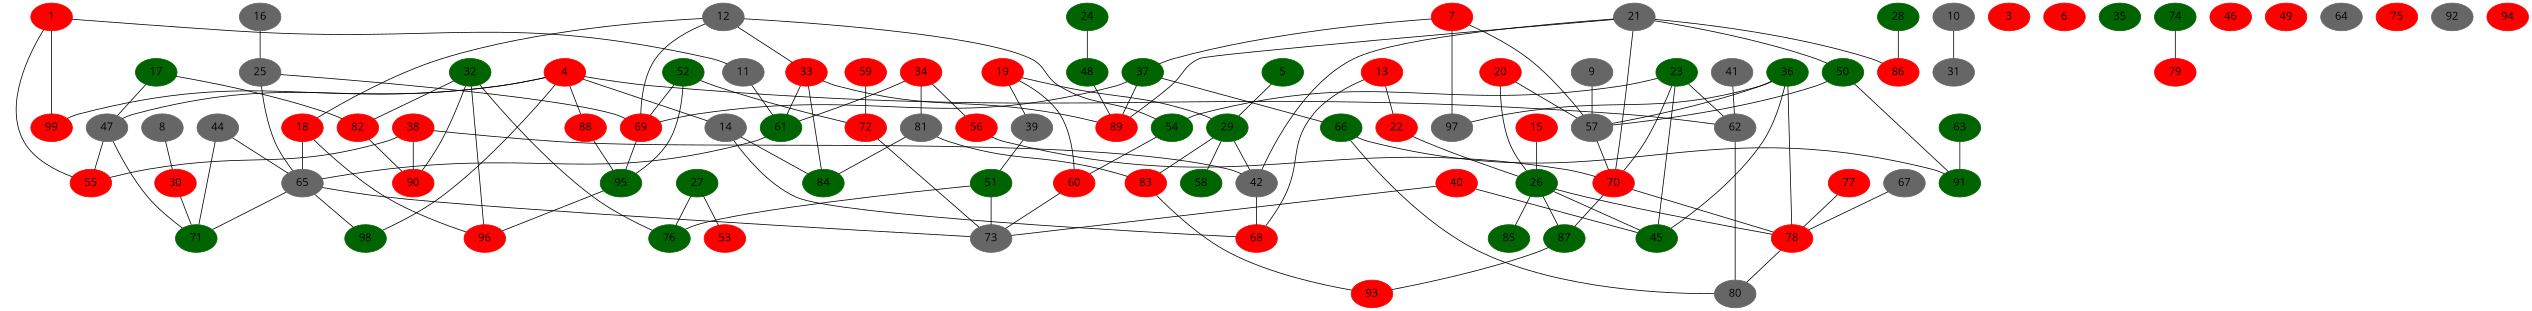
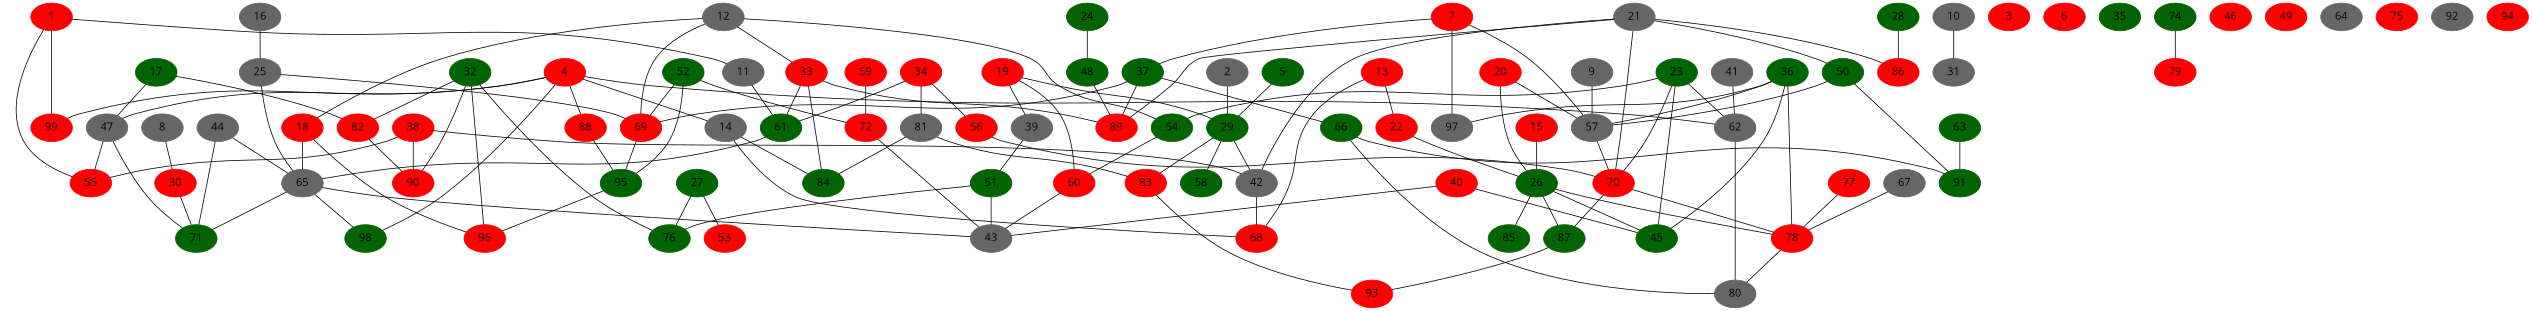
node "2": added
node "73": label "73" -> "43"
